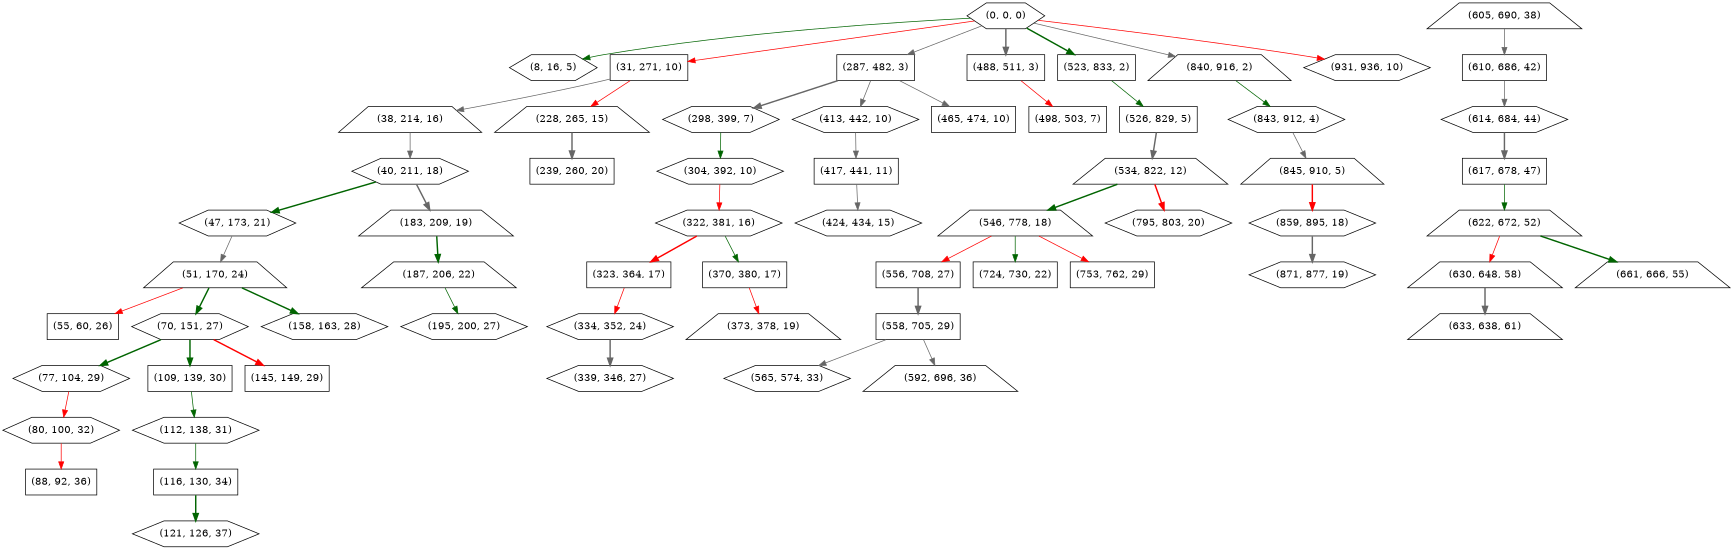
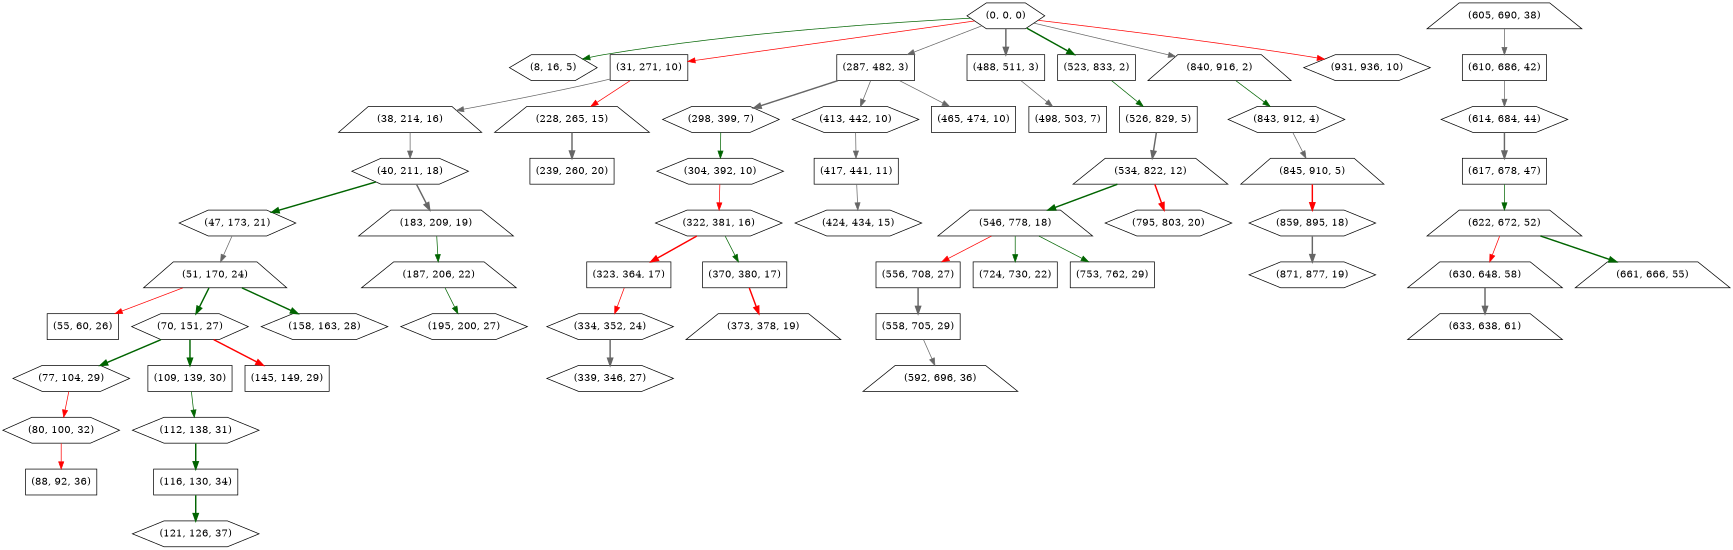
edge "(488, 511, 3)" -> "(498, 503, 7)": color red -> gray40
edge "(183, 209, 19)" -> "(187, 206, 22)": style bold -> solid
edge "(546, 778, 18)" -> "(753, 762, 29)": color red -> darkgreen
edge "(370, 380, 17)" -> "(373, 378, 19)": style solid -> bold
node "(565, 574, 33)": removed
edge "(112, 138, 31)" -> "(116, 130, 34)": style solid -> bold
